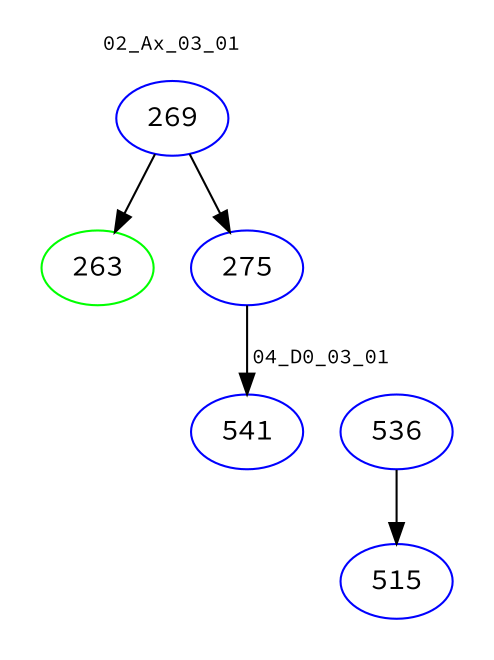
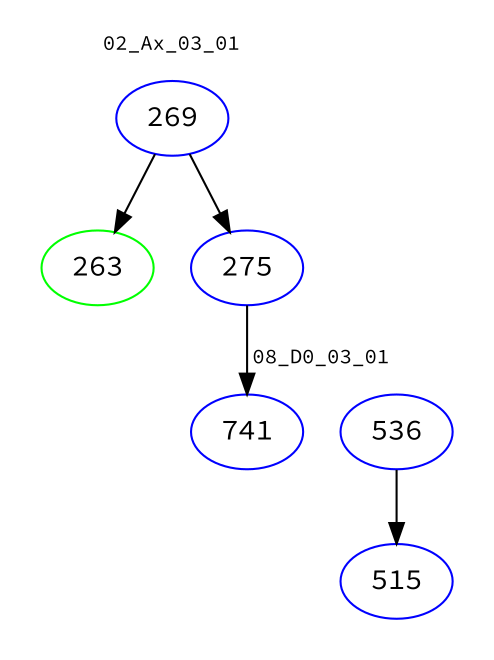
cluster "04_D0_03_01": label "04_D0_03_01" -> "08_D0_03_01"
node "541": label "541" -> "741"
